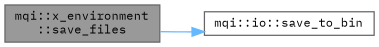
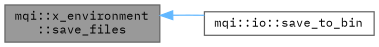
edge "mqi::x_environment ::save_files" -> "mqi::io::save_to_bin": reversed
